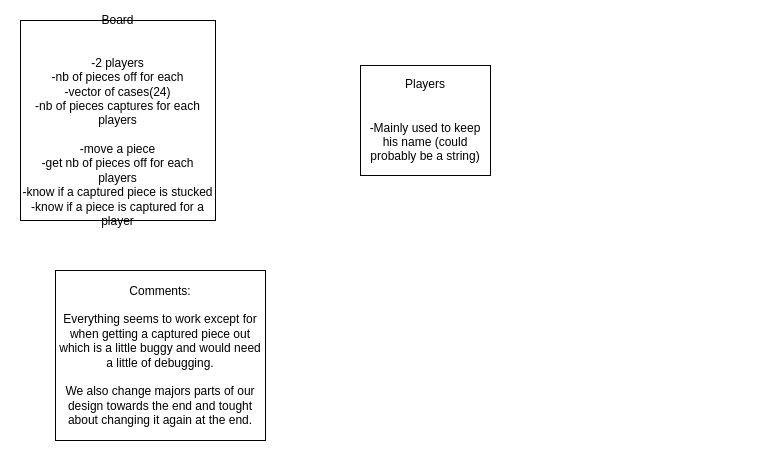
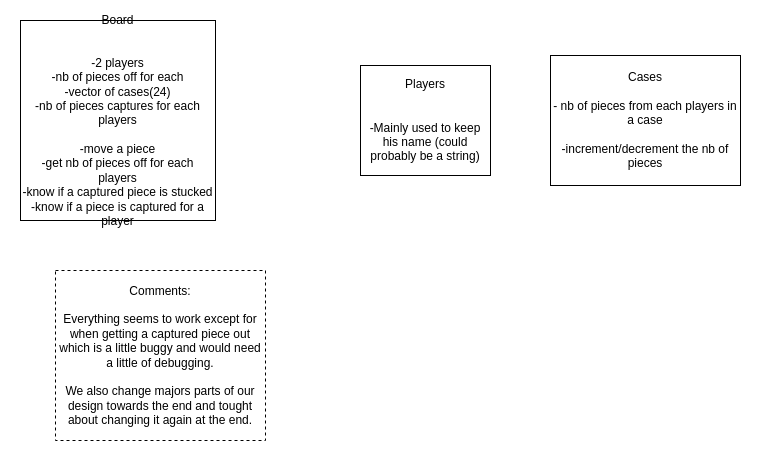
node "Cases - nb of pieces from each players in a case -increment/decrement the nb of pieces": added
node "Comments: Everything seems to work except for when getting a captured piece out which is a little buggy and would need a little of debugging. We also change majors parts of our design towards the end and tought about changing it again at the end.": style solid -> dashed
